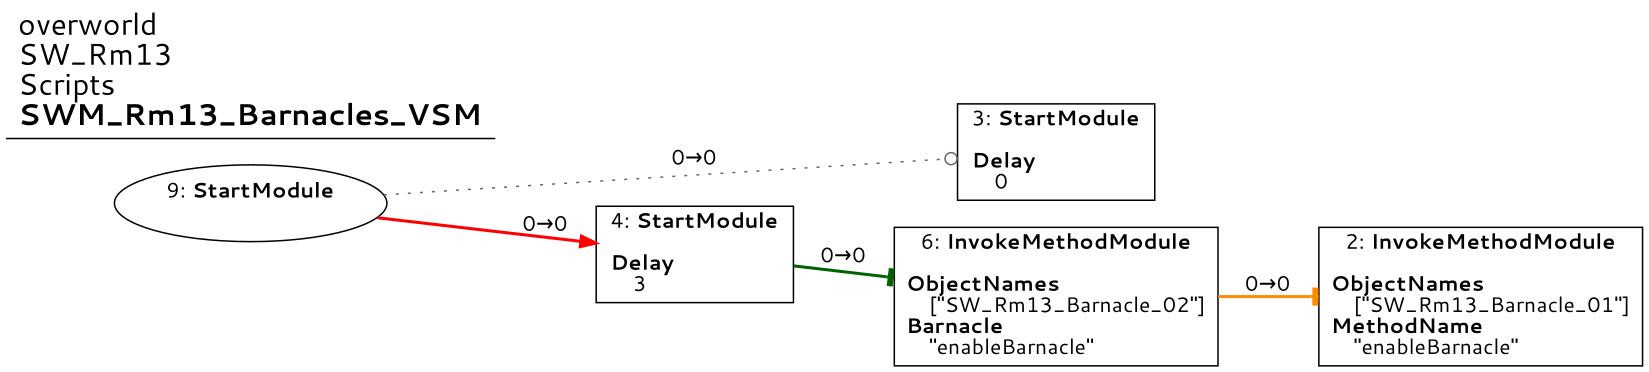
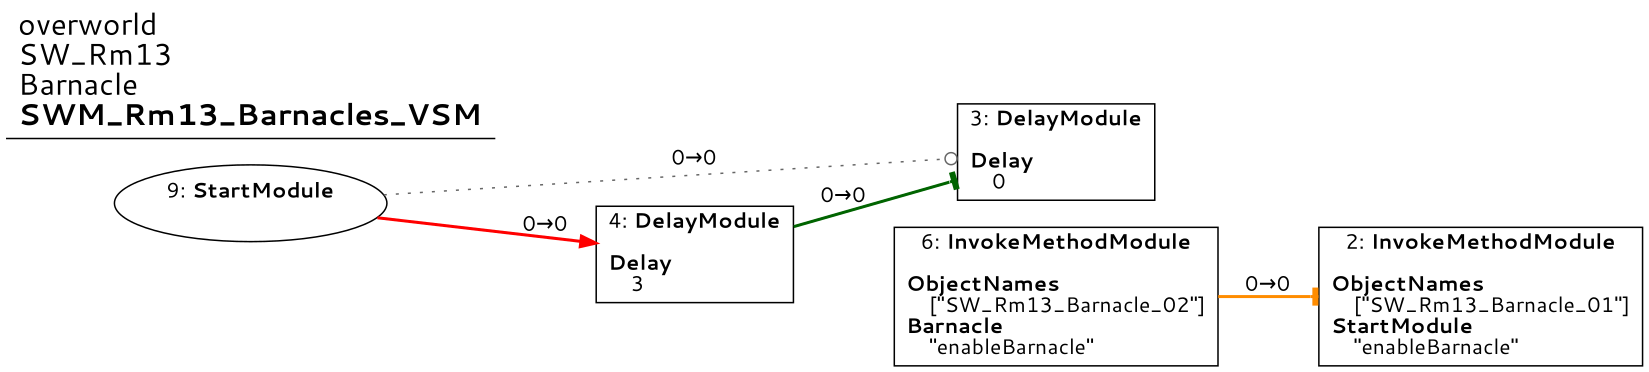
node "overworld": text "Scripts" -> "Barnacle"
node "3:": text "StartModule" -> "DelayModule"
node "4:": text "StartModule" -> "DelayModule"
edge "4:" -> "6:": now "4:" -> "3:"
node "2:": text "MethodName" -> "StartModule"
